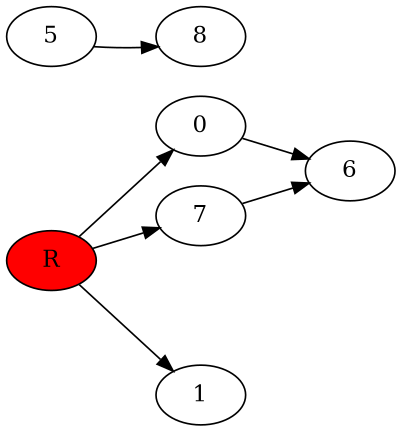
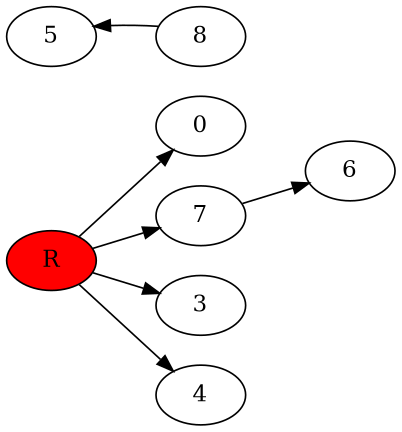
edge "5" -> "8": reversed
edge "0" -> "6": removed
node "3": added
node "1": label "1" -> "4"
